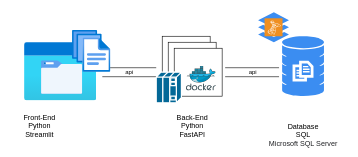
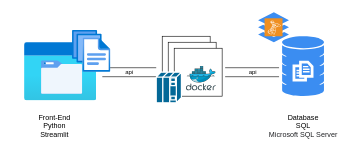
node "Front-End Python Streamlit": moved (39, 126) -> (54, 126)
node "Back-End Python FastAPI": removed
node "Database SQL Microsoft SQL Server": moved (303, 135) -> (303, 126)
